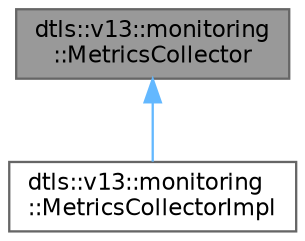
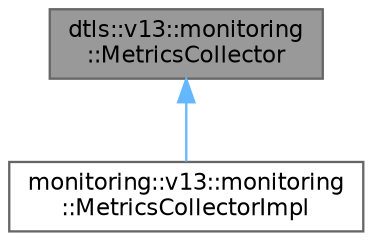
node "dtls::v13::monitoring ::MetricsCollectorImpl": label "dtls::v13::monitoring ::MetricsCollectorImpl" -> "monitoring::v13::monitoring ::MetricsCollectorImpl"
